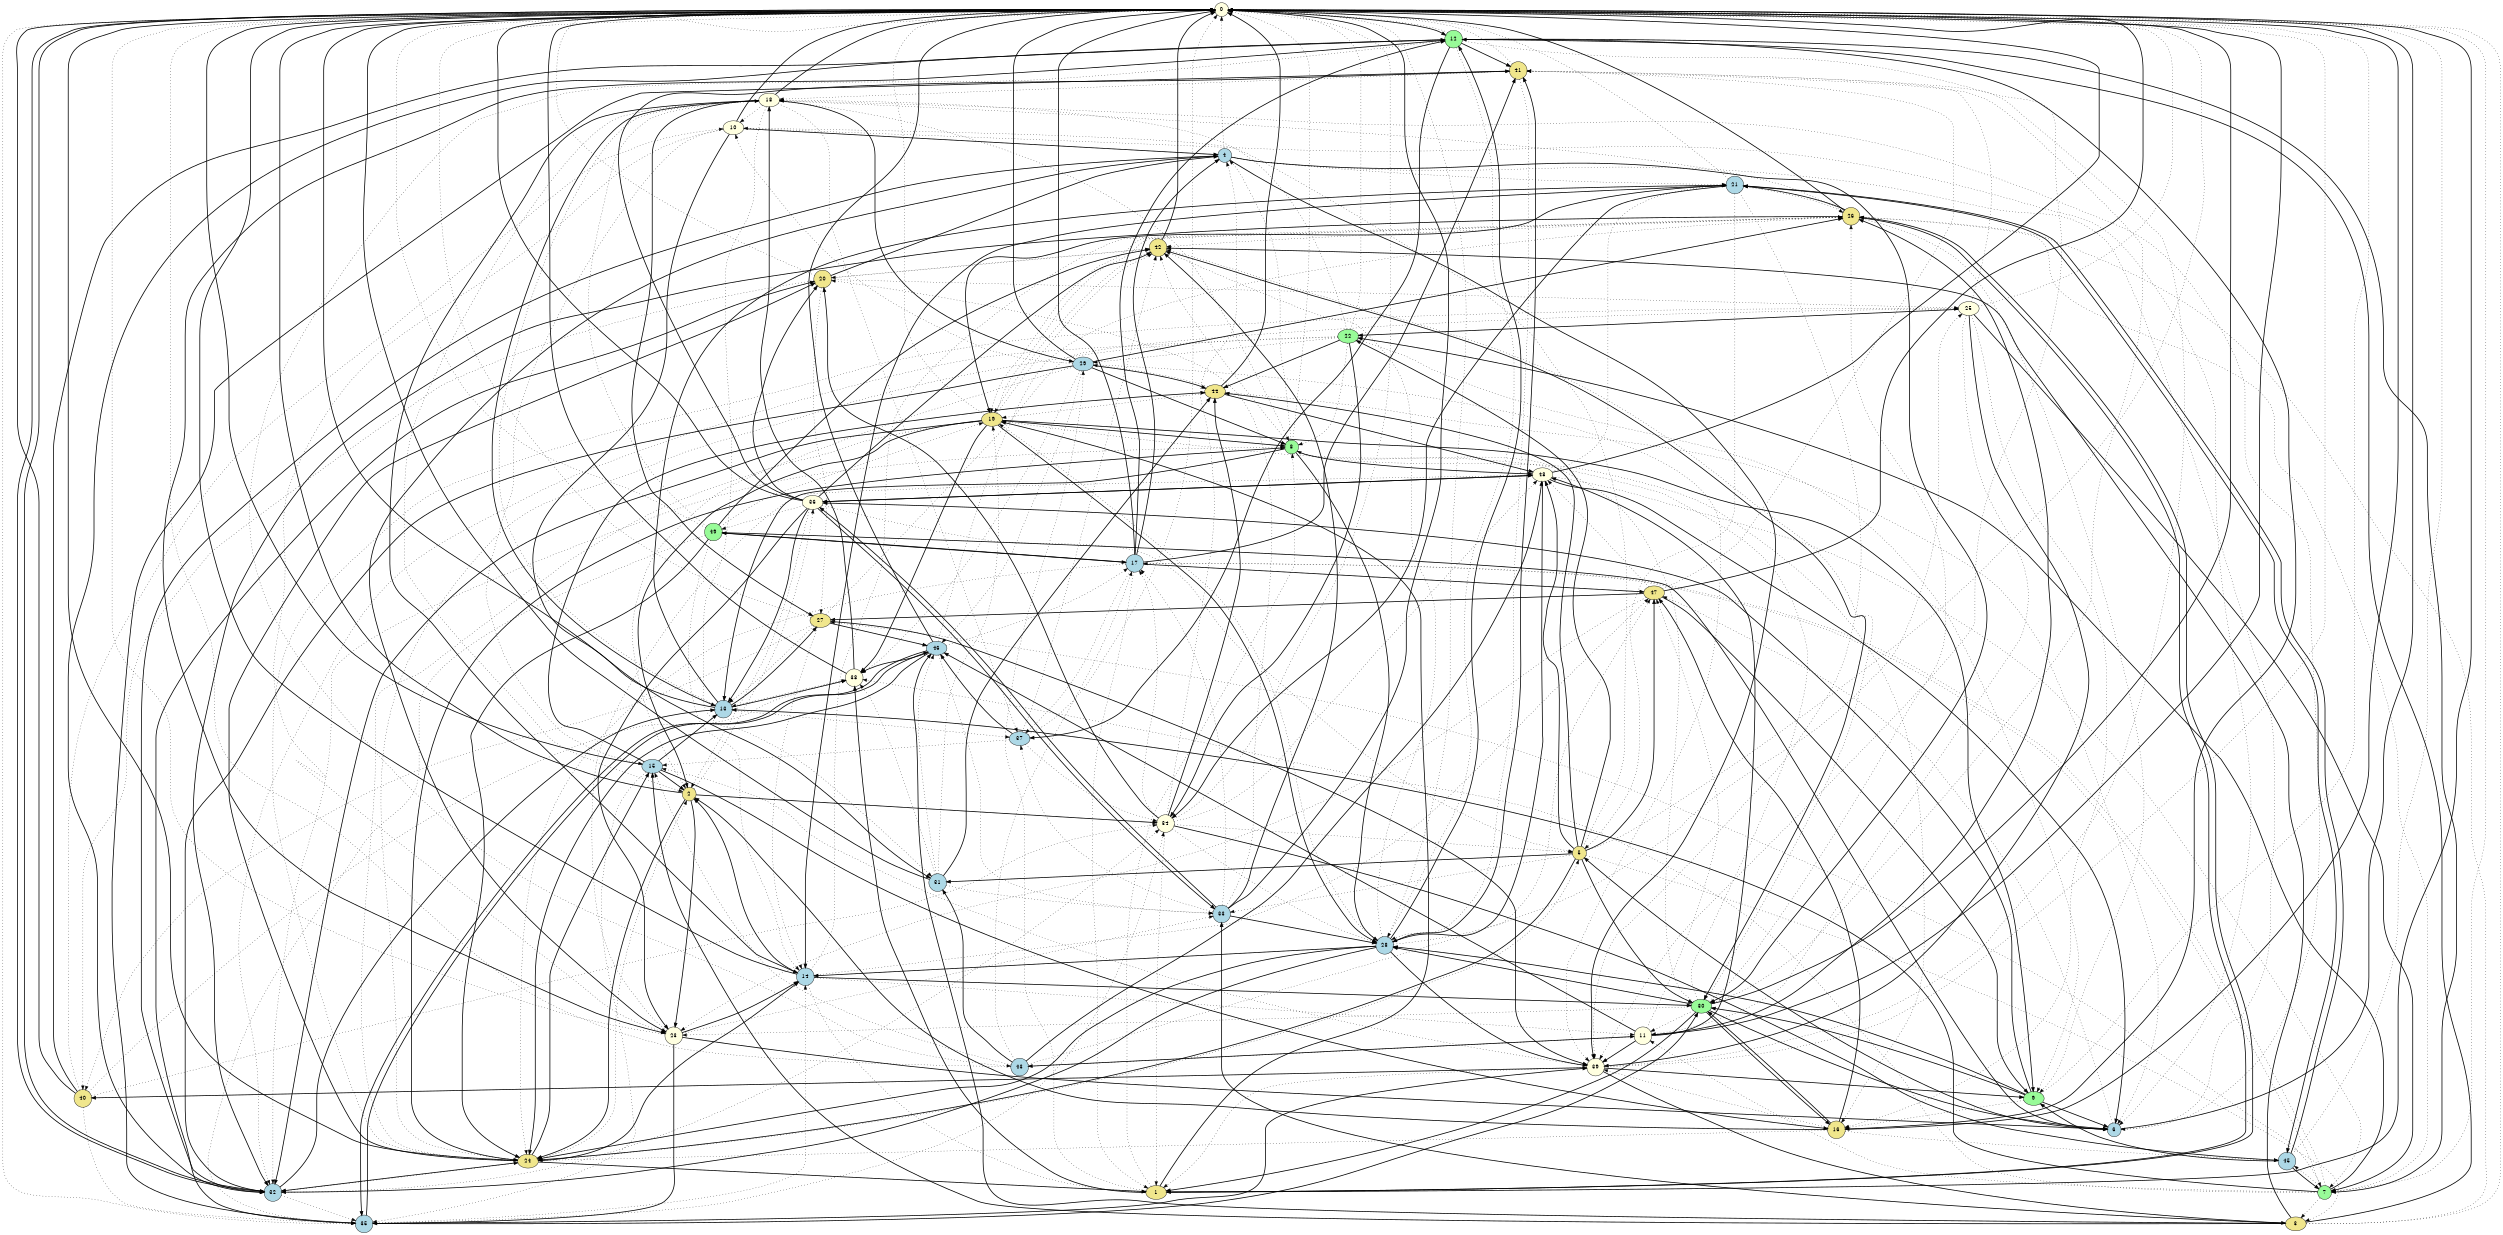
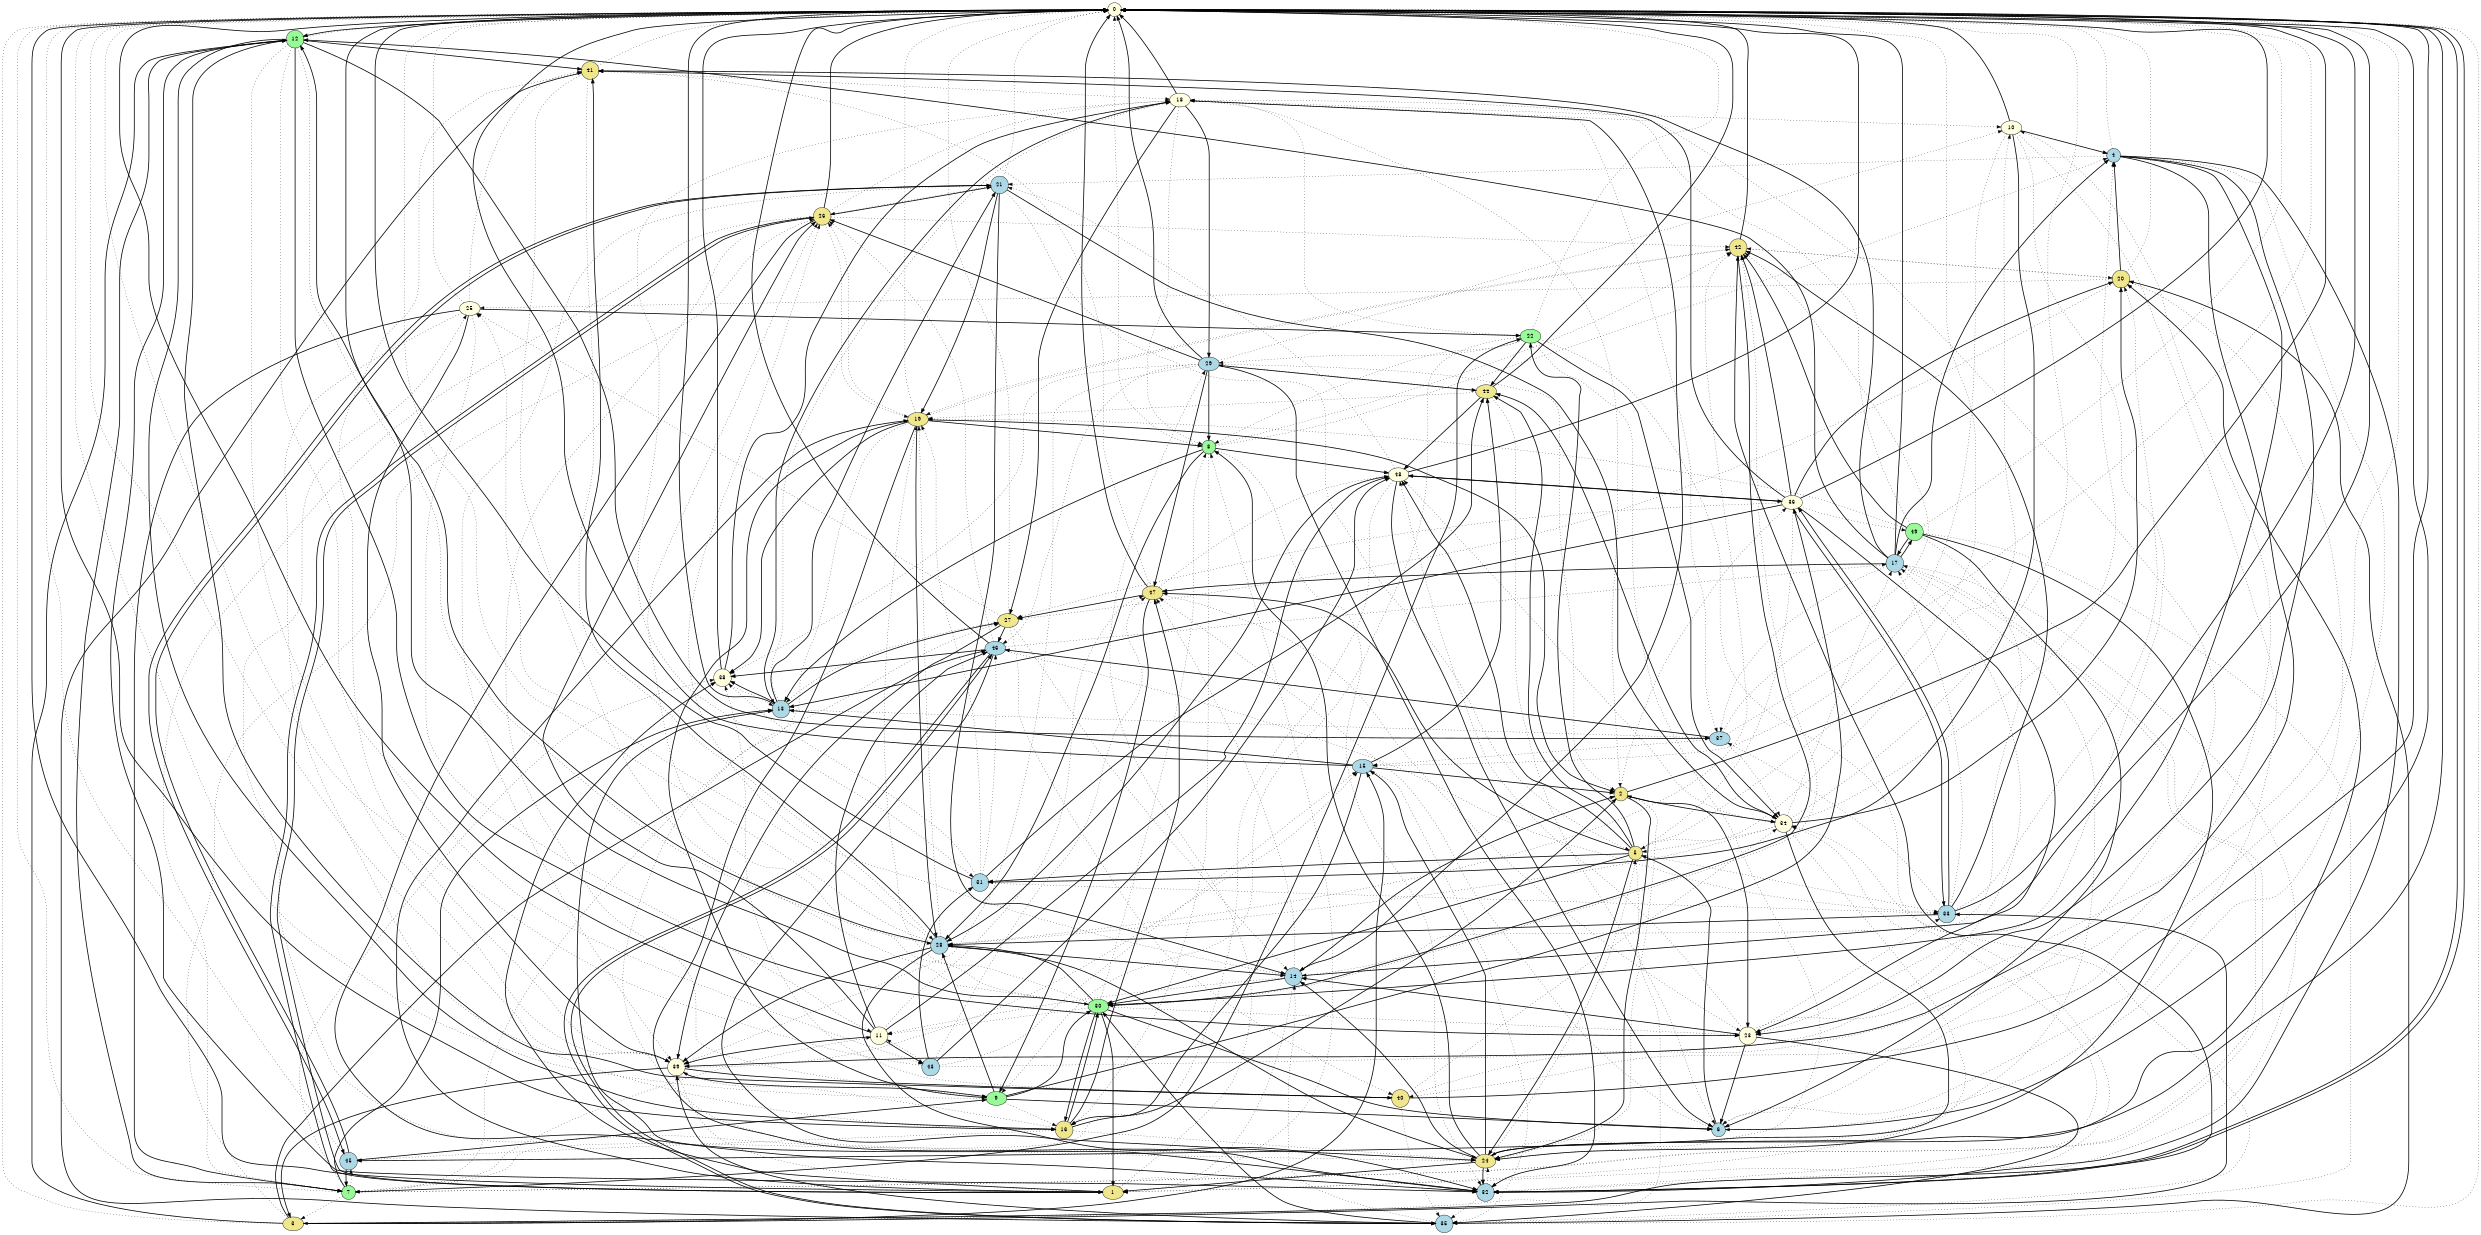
edge "29" -> "47": added
edge "36" -> "2": now "36" -> "27"
